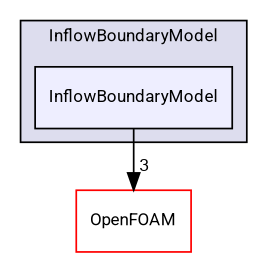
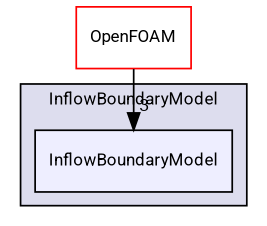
edge "InflowBoundaryModel" -> "OpenFOAM": reversed
